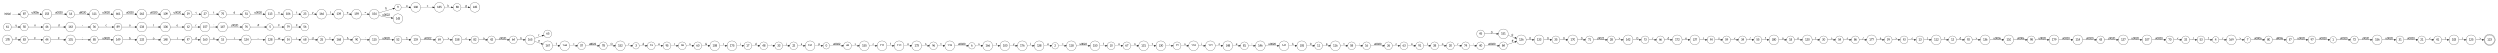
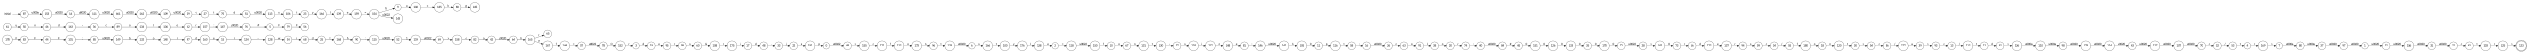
edge "84" -> "126": now "84" -> "45"
